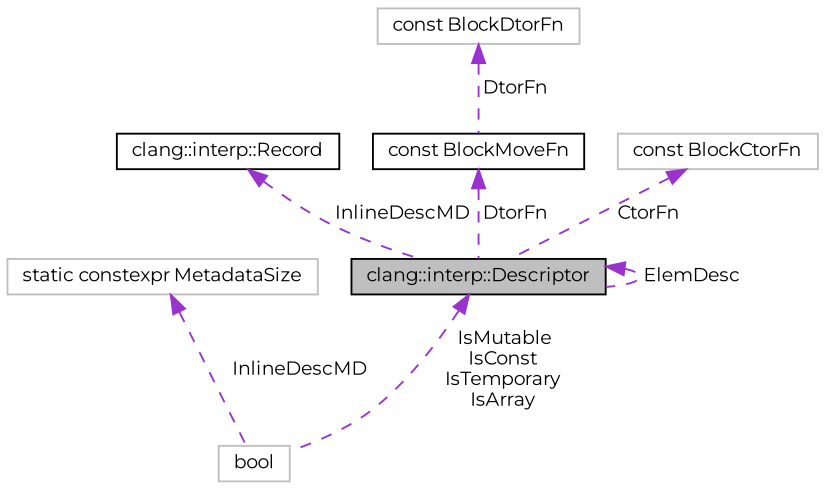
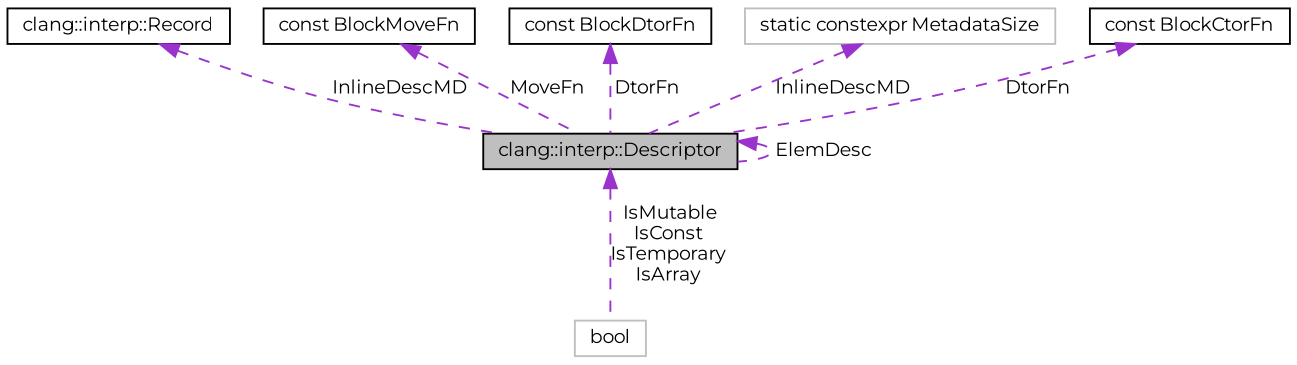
node "const BlockDtorFn": color grey75 -> black
edge "const BlockMoveFn" -> "const BlockDtorFn": now "clang::interp::Descriptor" -> "const BlockDtorFn"
node "const BlockCtorFn": color grey75 -> black
edge "clang::interp::Descriptor" -> "const BlockMoveFn": label " DtorFn" -> " MoveFn"
edge "clang::interp::Descriptor" -> "const BlockCtorFn": label " CtorFn" -> " DtorFn"
edge "bool" -> "static constexpr MetadataSize": now "clang::interp::Descriptor" -> "static constexpr MetadataSize"
